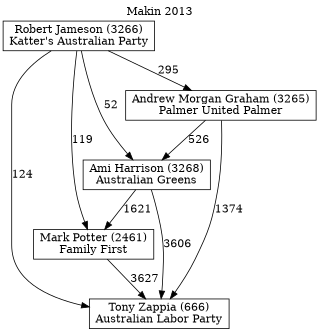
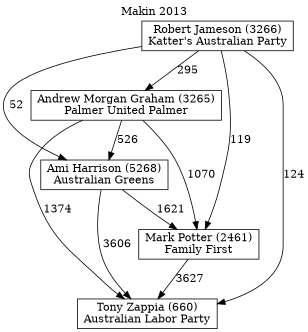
edge "Andrew Morgan Graham (3265) Palmer United Palmer" -> "Mark Potter (2461) Family First": added, label "1070"
node "Ami Harrison (3268) Australian Greens": label "Ami Harrison (3268) Australian Greens" -> "Ami Harrison (5268) Australian Greens"
node "Tony Zappia (666) Australian Labor Party": label "Tony Zappia (666) Australian Labor Party" -> "Tony Zappia (660) Australian Labor Party"
